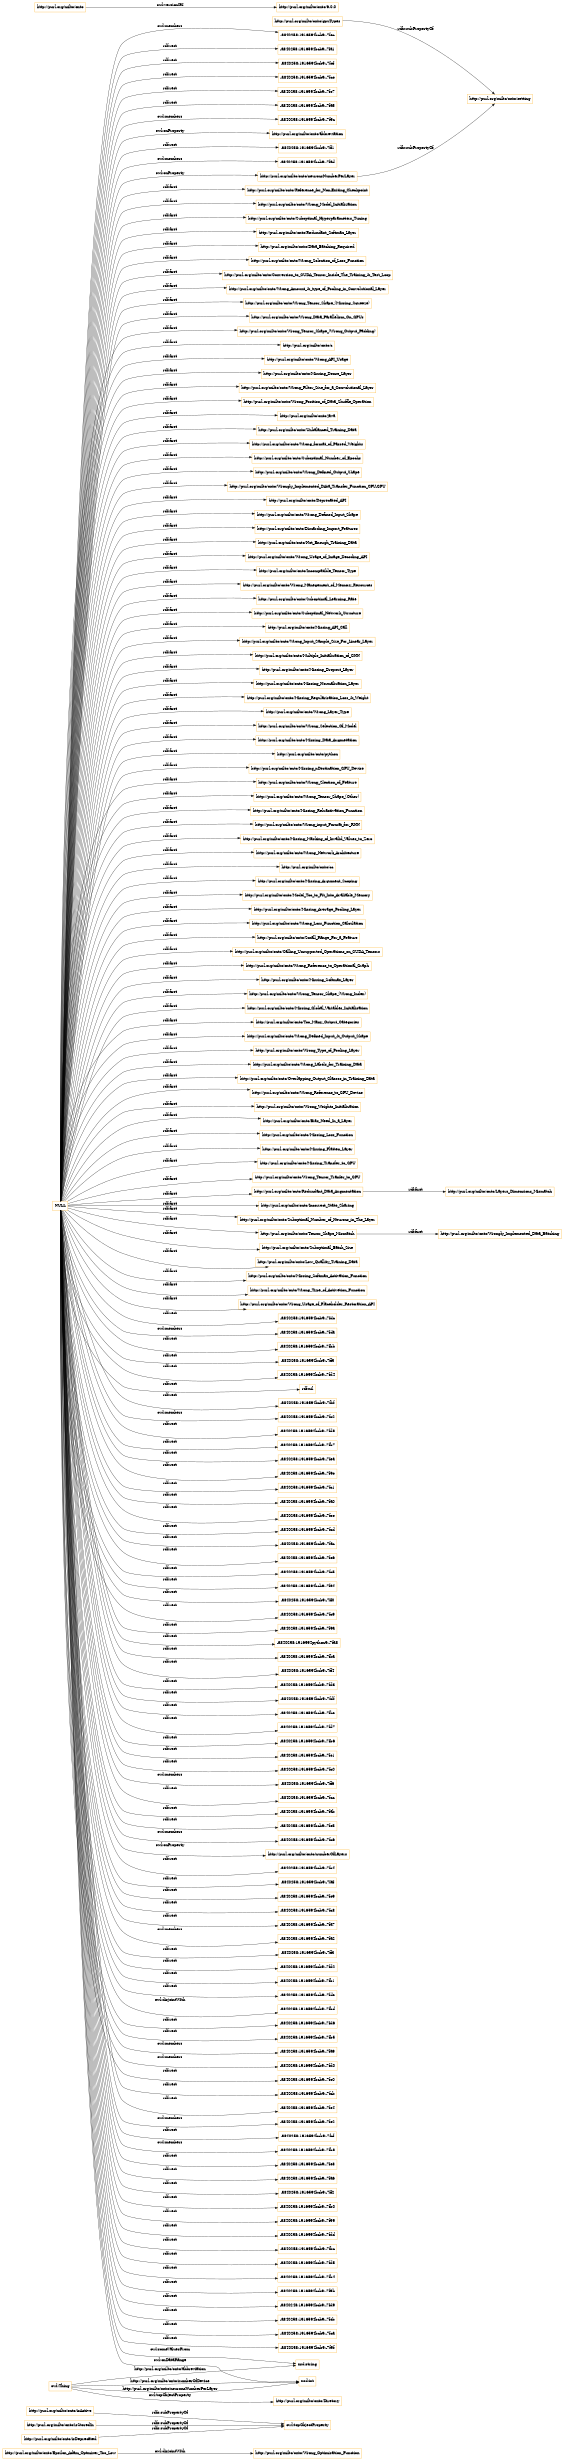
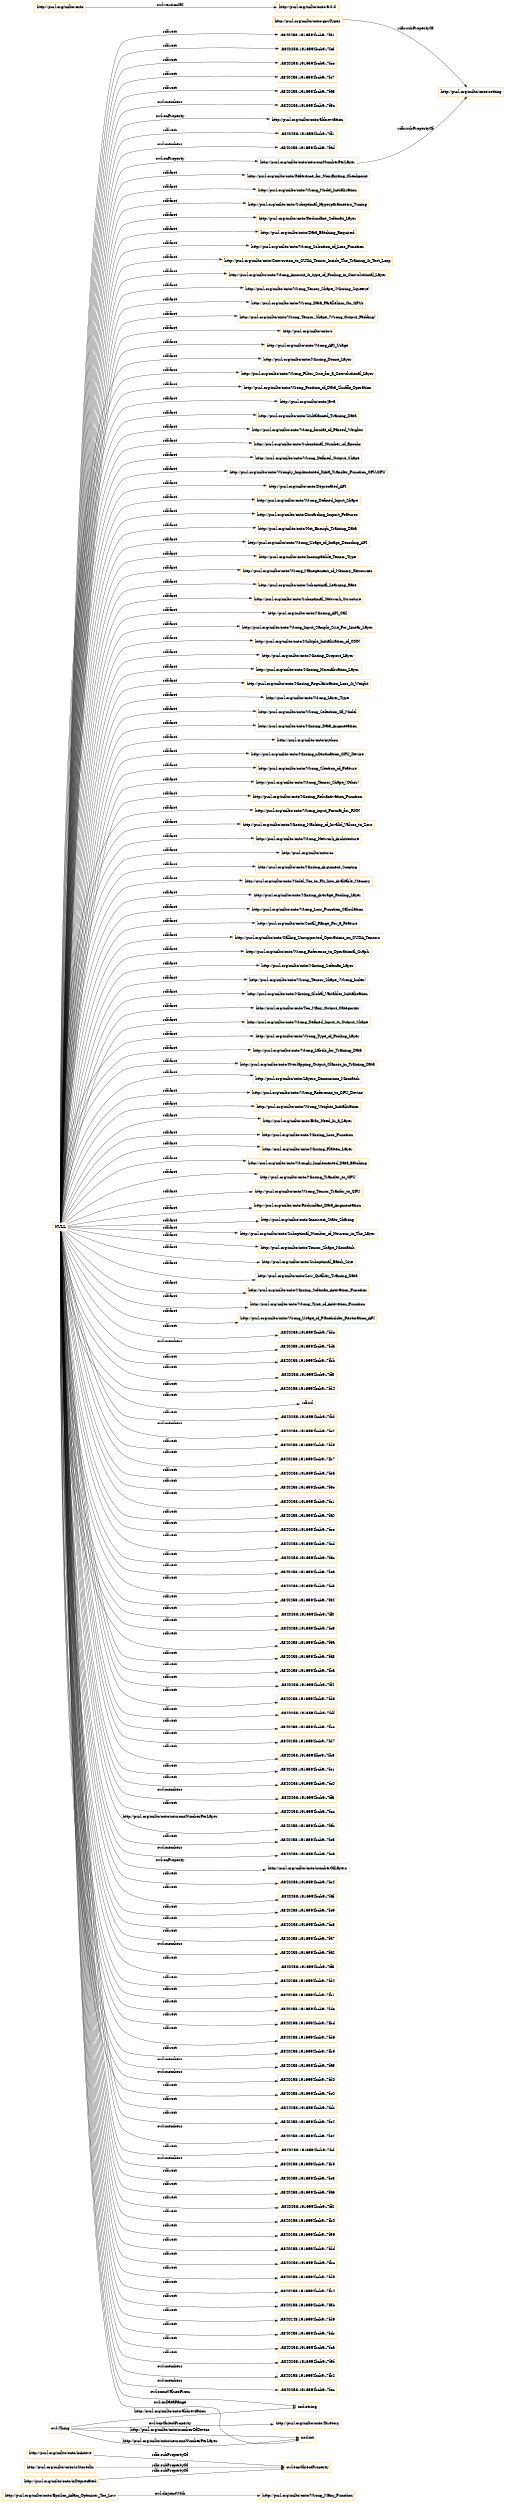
edge "http://purl.org/milto/onto/Redundant_Data_Augmentation" -> "http://purl.org/milto/onto/Layers_Dimensions_Mismatch": now "NULL" -> "http://purl.org/milto/onto/Layers_Dimensions_Mismatch"
edge "http://purl.org/milto/onto/Tensor_Shape_Mismatch" -> "http://purl.org/milto/onto/Wrongly_Implemented_Data_Batching": now "NULL" -> "http://purl.org/milto/onto/Wrongly_Implemented_Data_Batching"
node "-a840258:1916594python9:-7fa8": label "-a840258:1916594python9:-7fa8" -> "-a840258:1916594bcb9:-7fa8"
node "-a840258:1916594bcb9:-7fb6": label "-a840258:1916594bcb9:-7fb6" -> "-a840258:1916594fbe9:-7fb6"
edge "NULL" -> "-a840258:1916594bcb9:-7fab": label "rdf:rest" -> "http://purl.org/milto/onto/neuronsNumberPerLayer"
edge "NULL" -> "-a840258:1916594bcb9:-7fbd": label "owl:disjointWith" -> "rdf:rest"
node "-a840258:1916594bcb9:-7fcb": label "-a840258:1916594bcb9:-7fcb" -> "-a844258:1916594bcb9:-7fcb"
node "-a840258:1916594bcb9:-7fb2": added
node "http://purl.org/milto/onto/Wrong_Optimisation_Function": label "http://purl.org/milto/onto/Wrong_Optimisation_Function" -> "http://purl.org/milto/onto/Wrong_Many_Function"
